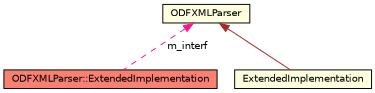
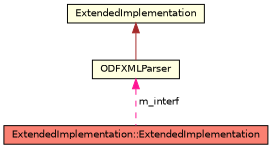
edge "ExtendedImplementation" -> "ODFXMLParser": reversed
node "ODFXMLParser::ExtendedImplementation": label "ODFXMLParser::ExtendedImplementation" -> "ExtendedImplementation::ExtendedImplementation"
